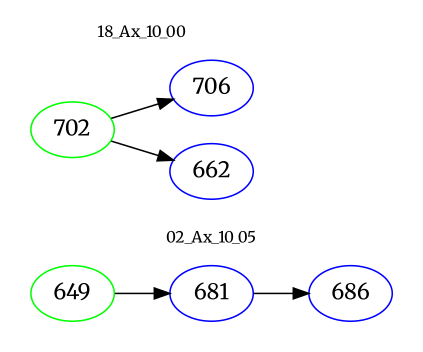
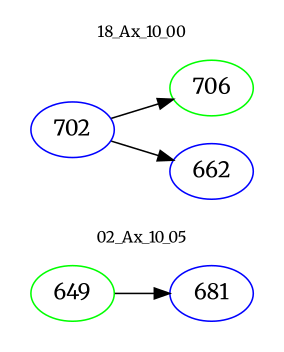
node "706": color blue -> green
node "702": color green -> blue
node "686": removed
